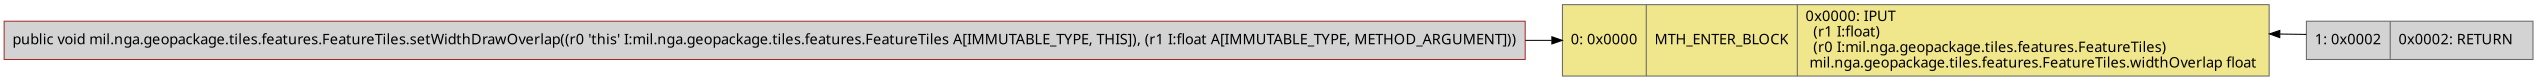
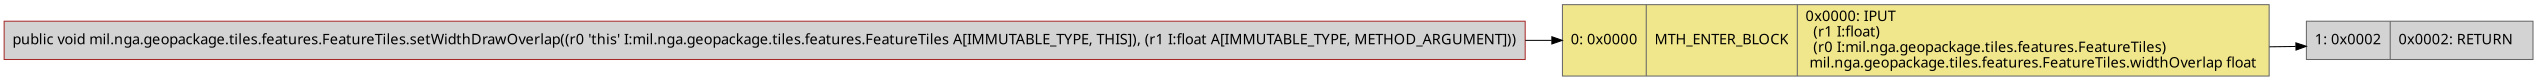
edge "1: 0x0002" -> "0: 0x0000": reversed
